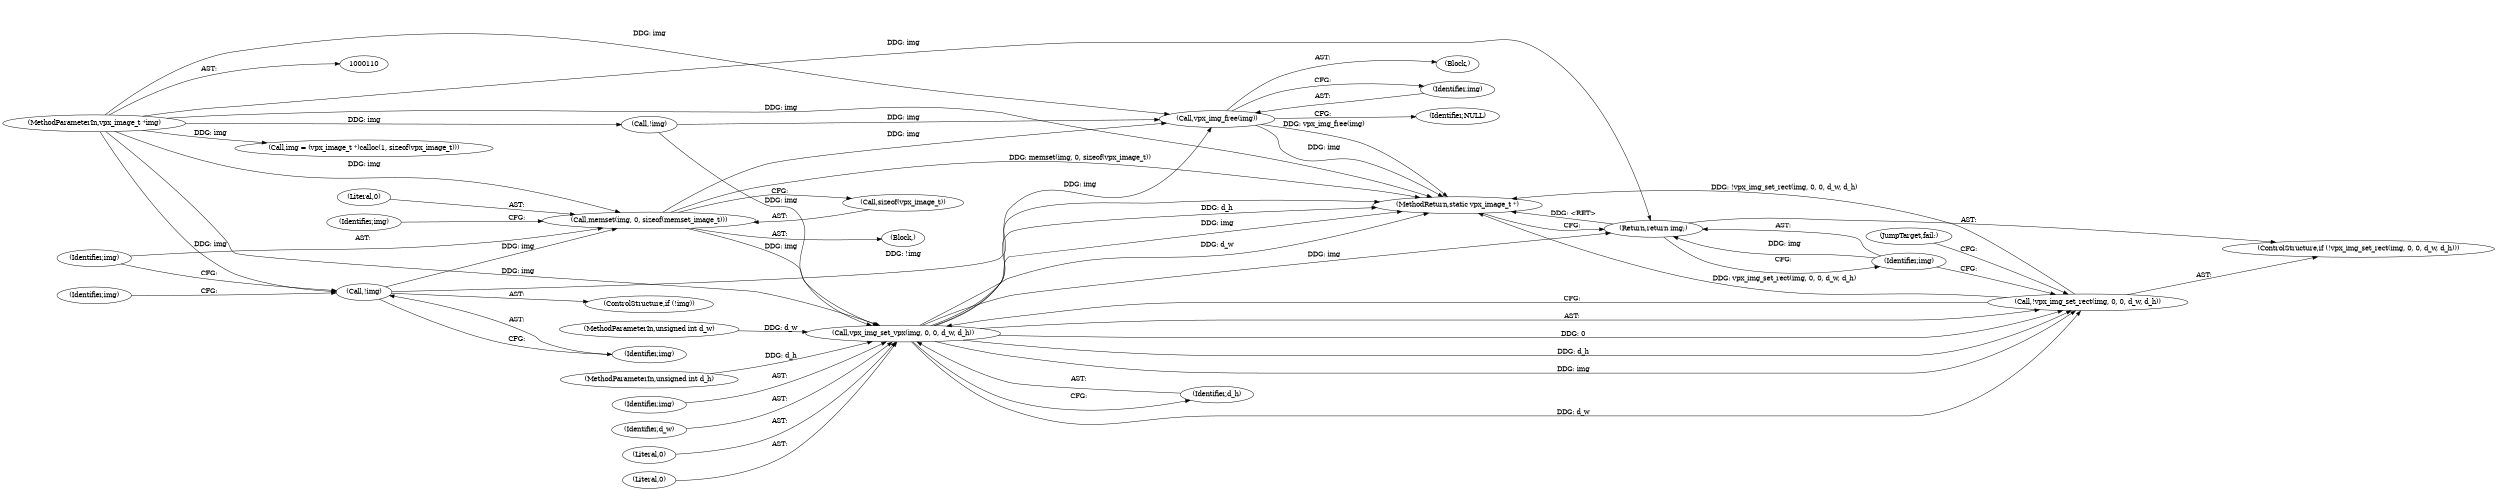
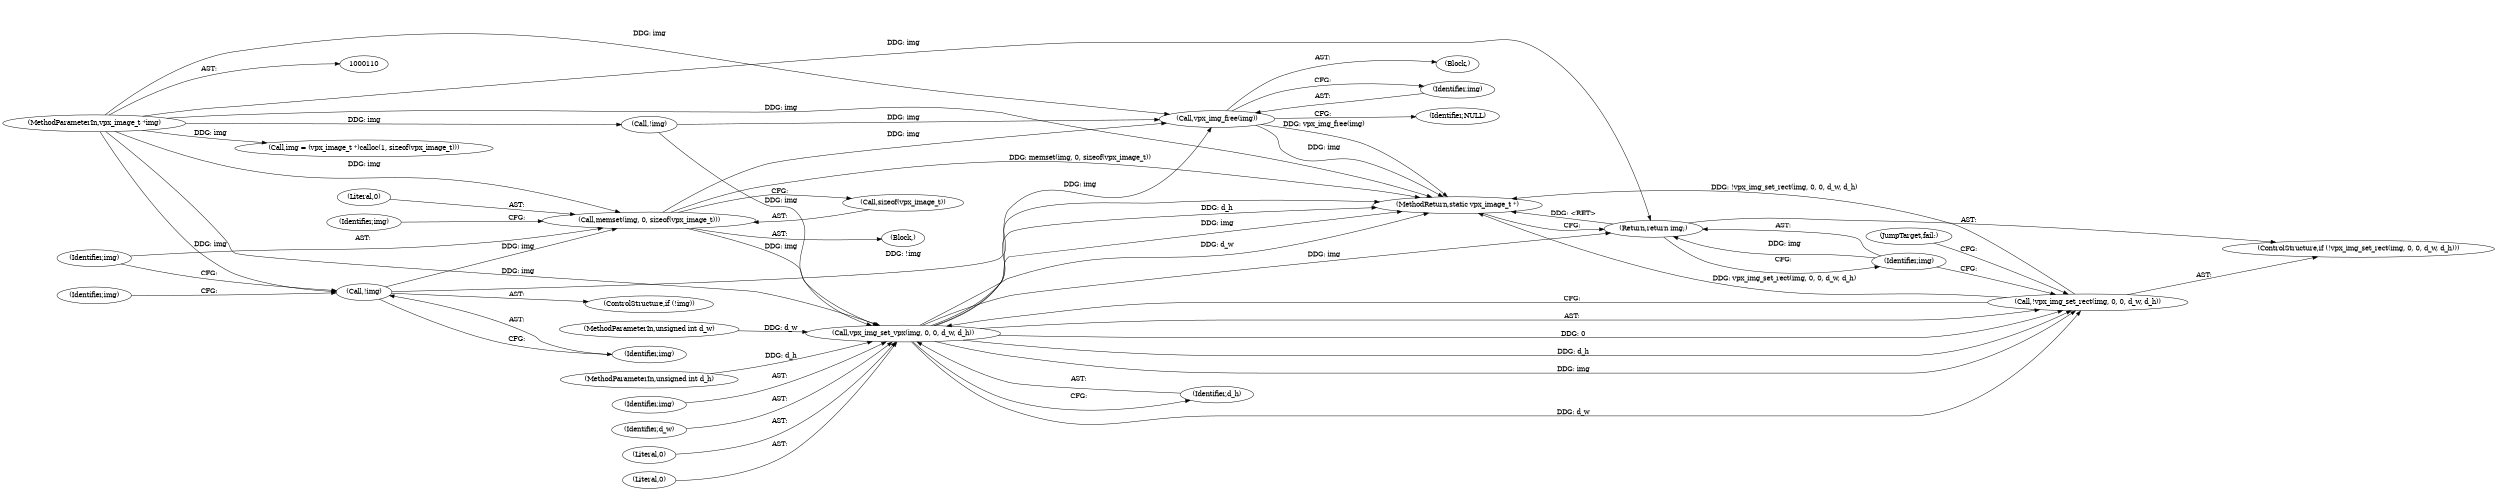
node "(Call,memset(img, 0, sizeof(memset_image_t)))": label "(Call,memset(img, 0, sizeof(memset_image_t)))" -> "(Call,memset(img, 0, sizeof(vpx_image_t)))"
